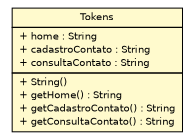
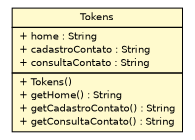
node "Tokens": text "+ String()" -> "+ Tokens()"
